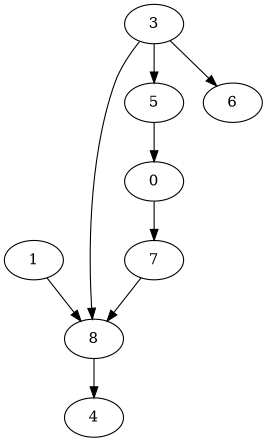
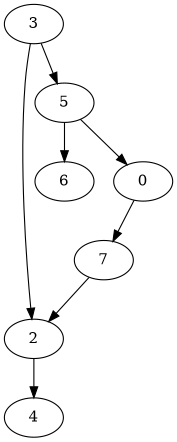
edge "3" -> "6": now "5" -> "6"
node "1": removed
node "8": label "8" -> "2"
